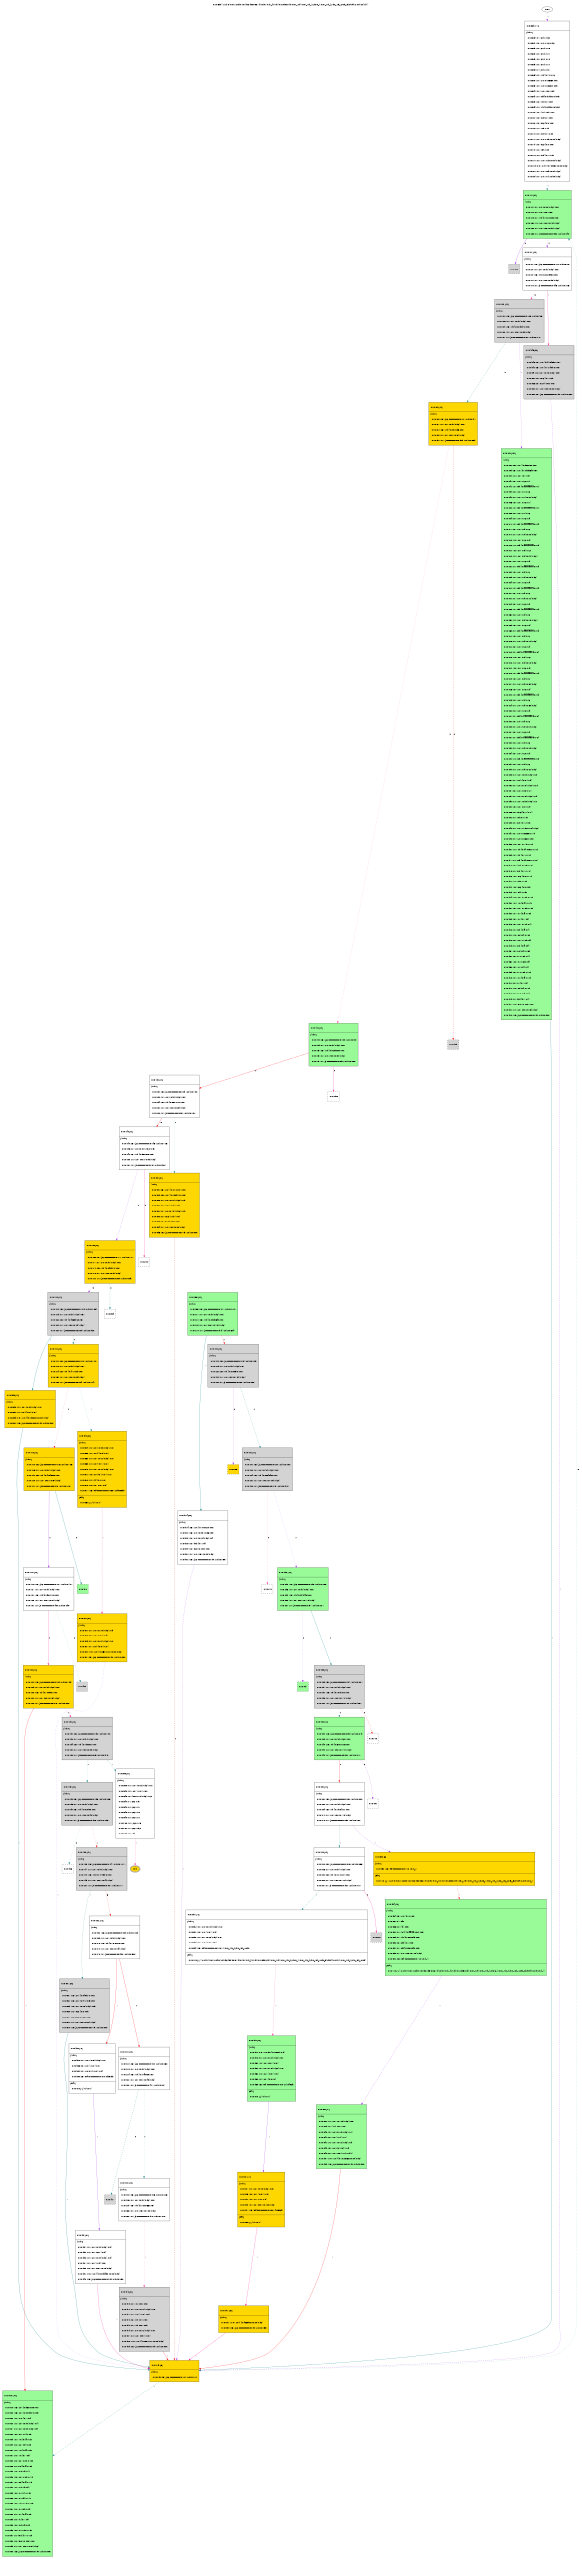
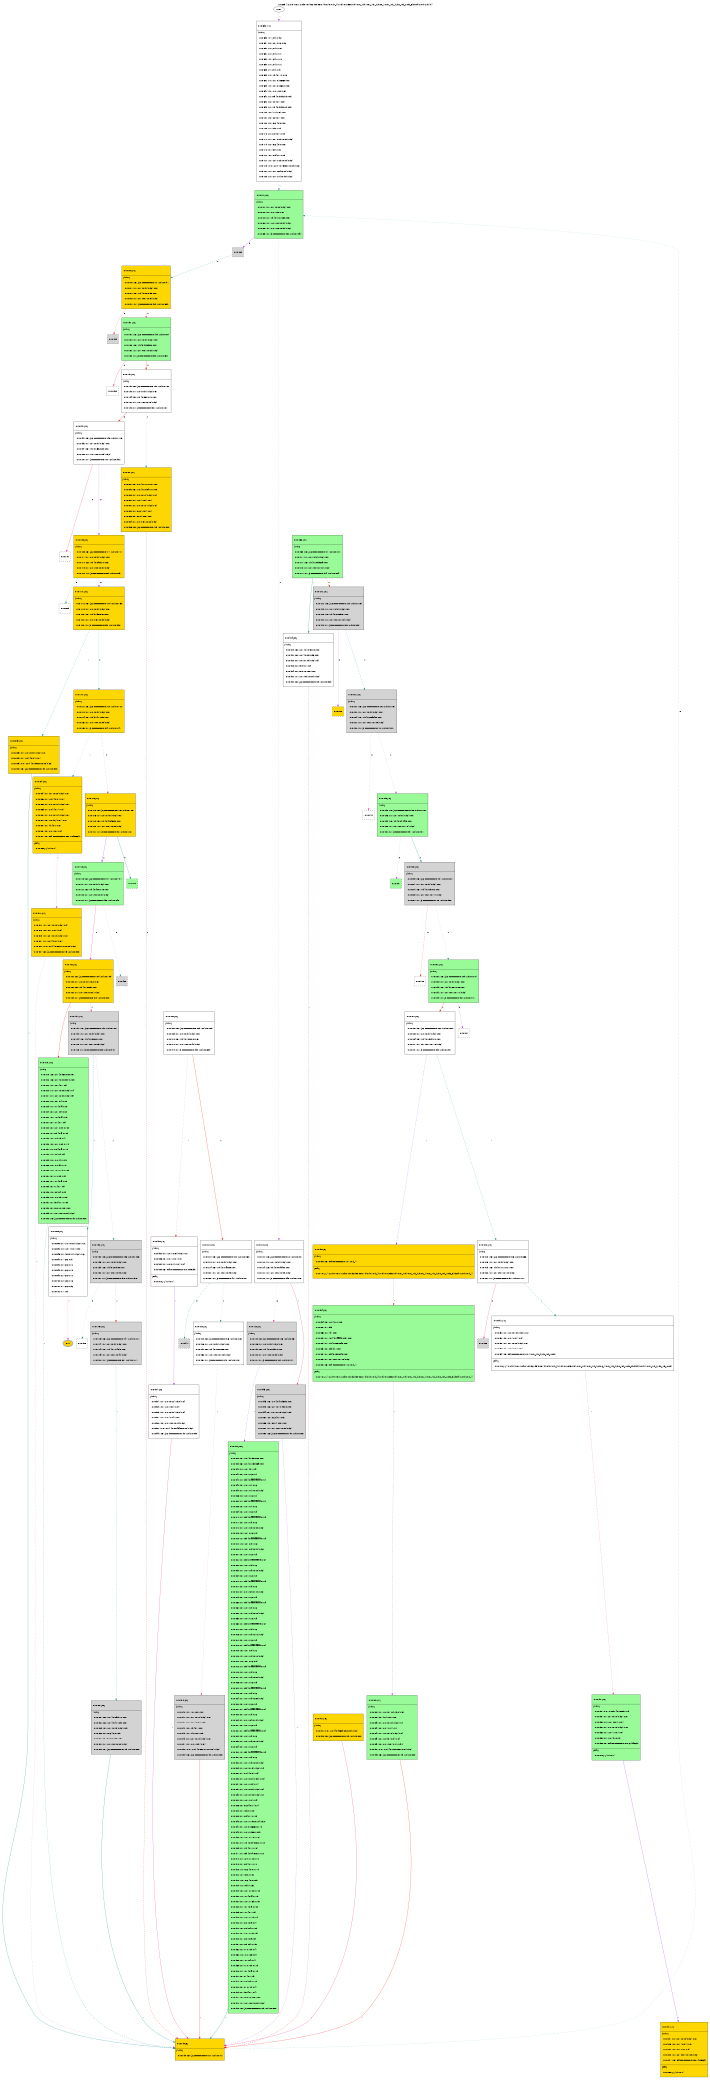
edge "0x401680 [28]" -> "0x40169c [28]": now "0x401ec0" -> "0x40169c [28]"
node "0x401728 [28]": fillcolor lightgrey -> gold
edge "0x401728 [28]" -> "0x4020d0 [28]": style solid -> dashed
node "0x40177c [28]": fillcolor white -> palegreen
edge "0x4017ec [28]" -> "0x401808 [28]": removed, label "5"
edge "0x401b7f [30]" -> "0x4021de [5]": color purple -> red
edge "0x401808 [28]" -> "0x401bbe [19]": style solid -> dotted
edge "0x401d61 [21]" -> "0x401d76 [15]": removed, label "1"
edge "0x4021de [5]" -> "0x40197e [106]": reversed
